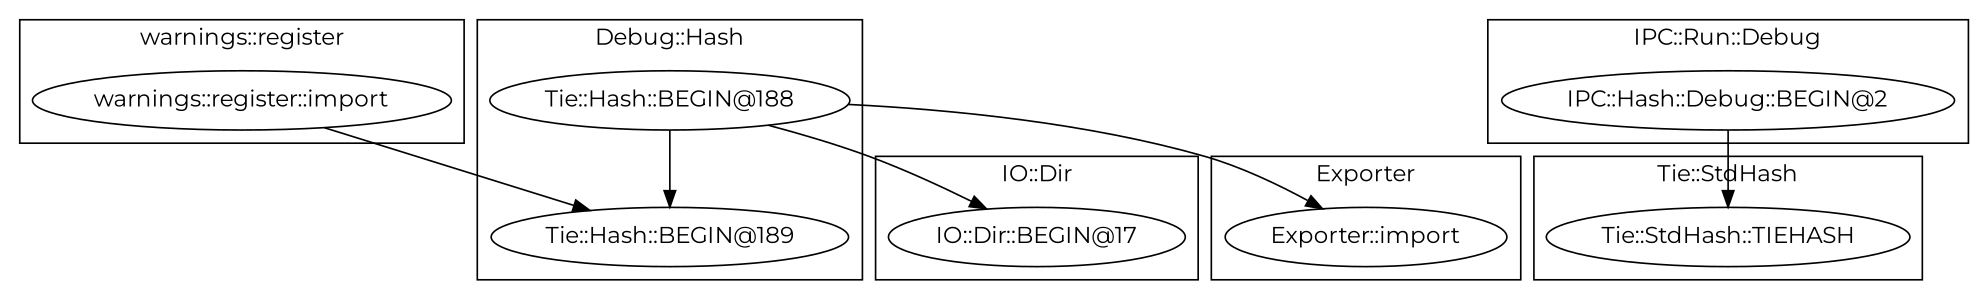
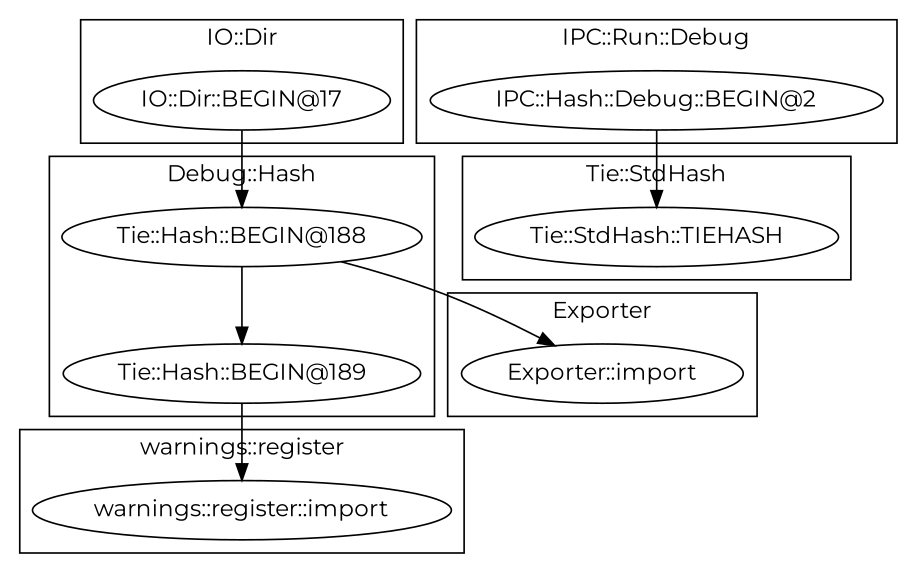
edge "Tie::Hash::BEGIN@188" -> "IO::Dir::BEGIN@17": reversed
edge "warnings::register::import" -> "Tie::Hash::BEGIN@189": reversed
